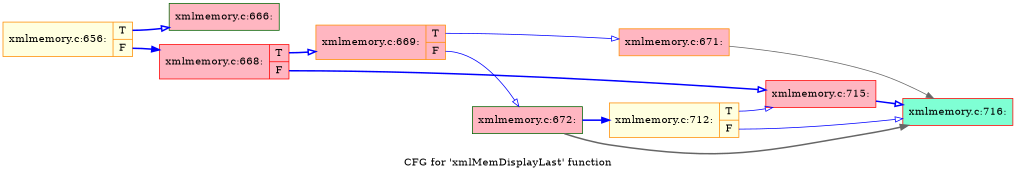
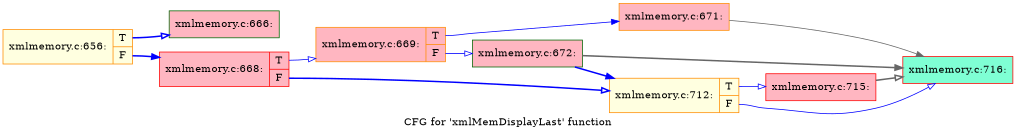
edge "xmlmemory.c:669:" -> "xmlmemory.c:671:": arrowhead onormal -> normal
edge "xmlmemory.c:668:" -> "xmlmemory.c:669:": style bold -> solid
edge "xmlmemory.c:668:" -> "xmlmemory.c:715:": now "xmlmemory.c:668:" -> "xmlmemory.c:712:"
edge "xmlmemory.c:715:" -> "xmlmemory.c:716:": color blue -> gray40
